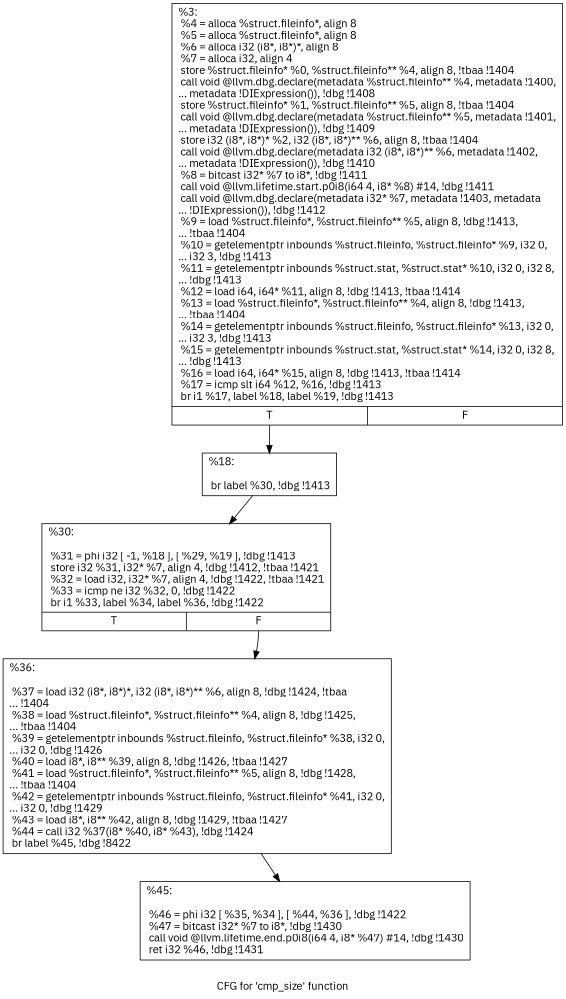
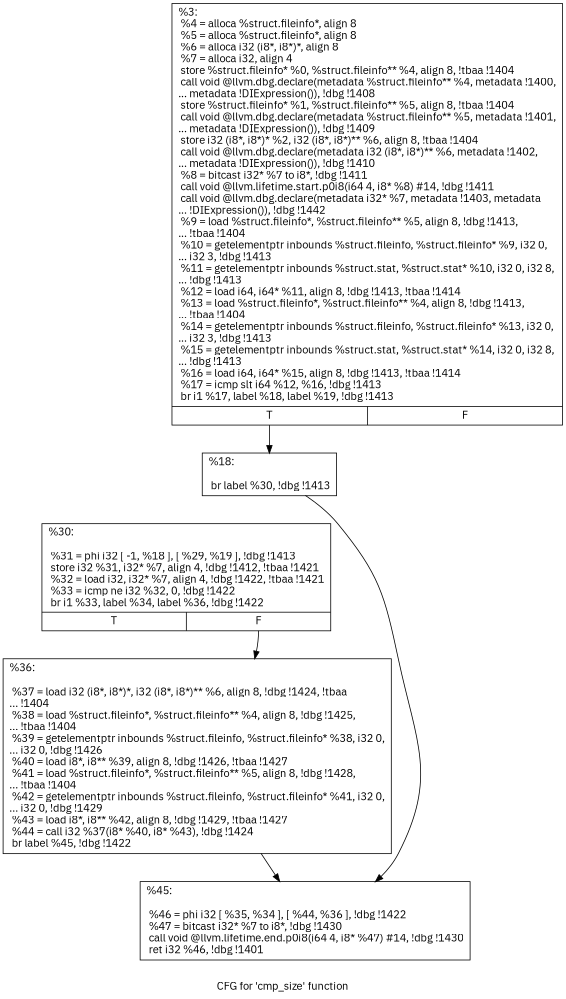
node "%3:": text "... !DIExpression()), !dbg !1412" -> "... !DIExpression()), !dbg !1442"
edge "%18:" -> "%30:": now "%18:" -> "%45:"
node "%36:": text "br label %45, !dbg !8422" -> "br label %45, !dbg !1422"
node "%45:": text "ret i32 %46, !dbg !1431" -> "ret i32 %46, !dbg !1401"
